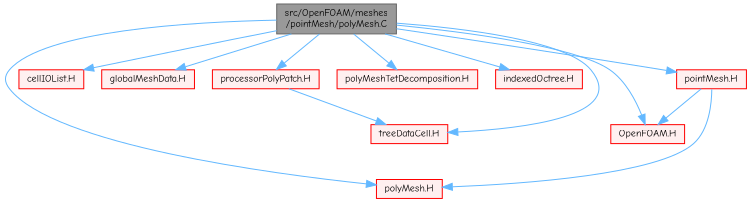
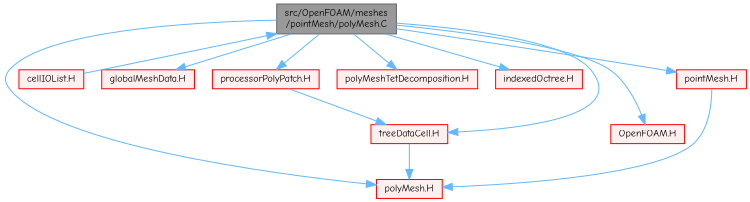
edge "src/OpenFOAM/meshes /pointMesh/polyMesh.C" -> "cellIOList.H": reversed
edge "pointMesh.H" -> "OpenFOAM.H": removed
edge "treeDataCell.H" -> "polyMesh.H": added
